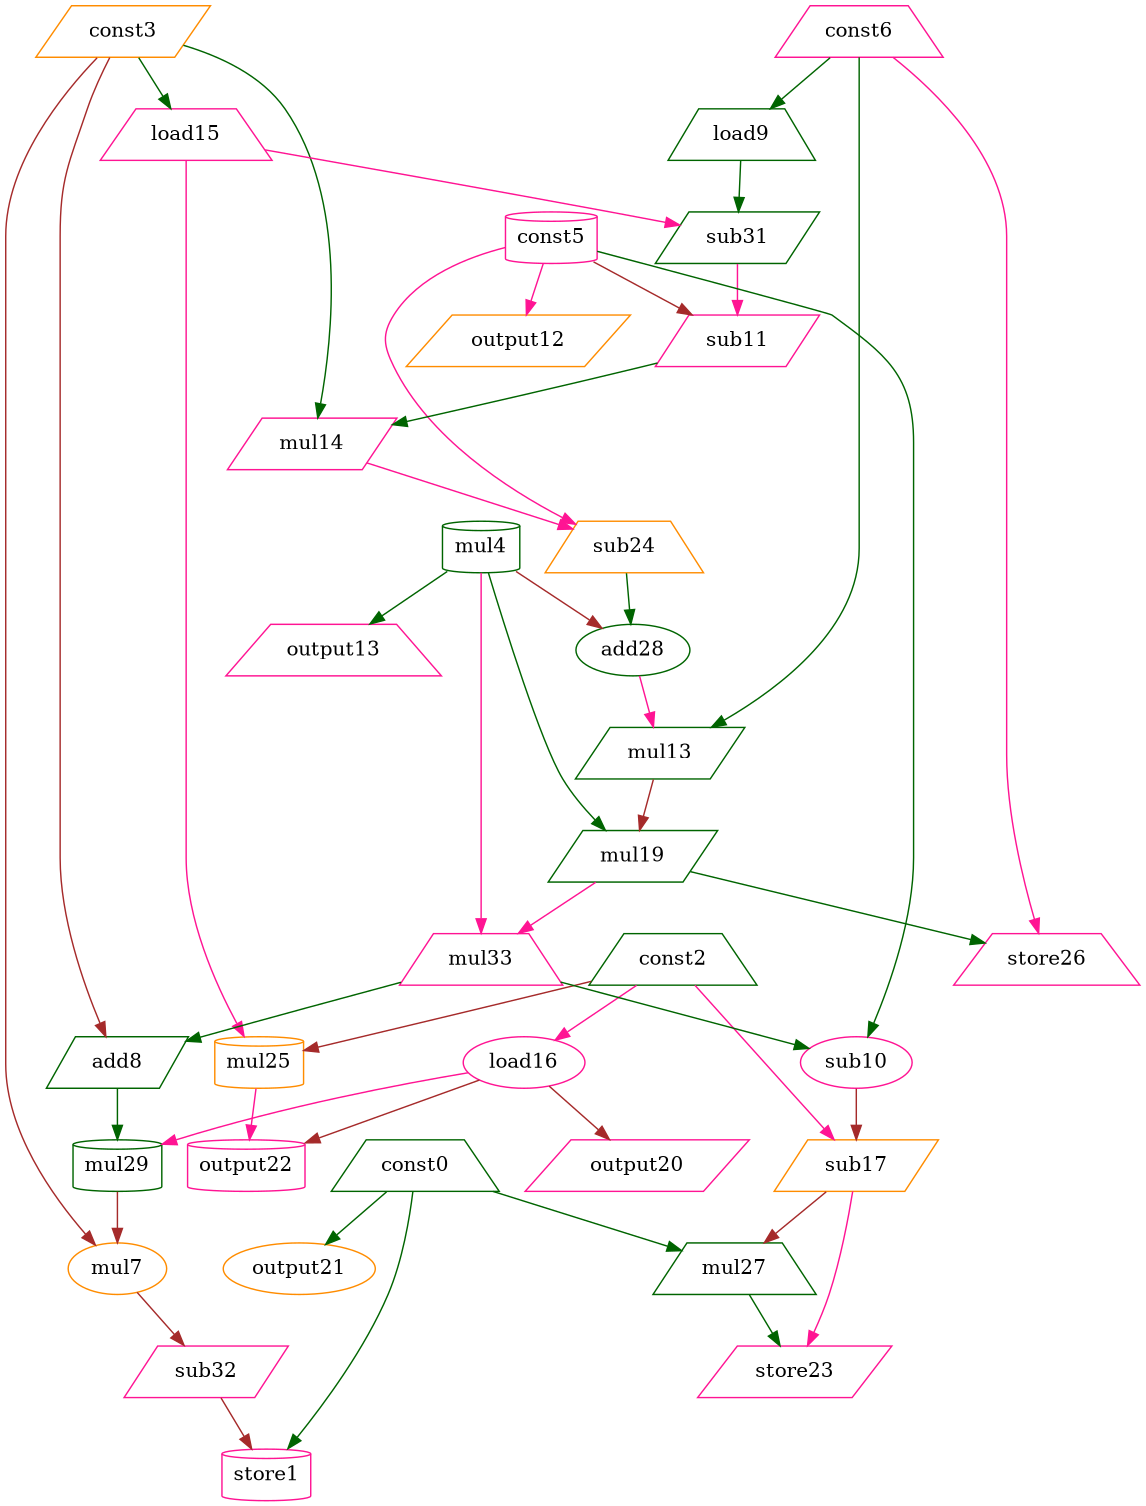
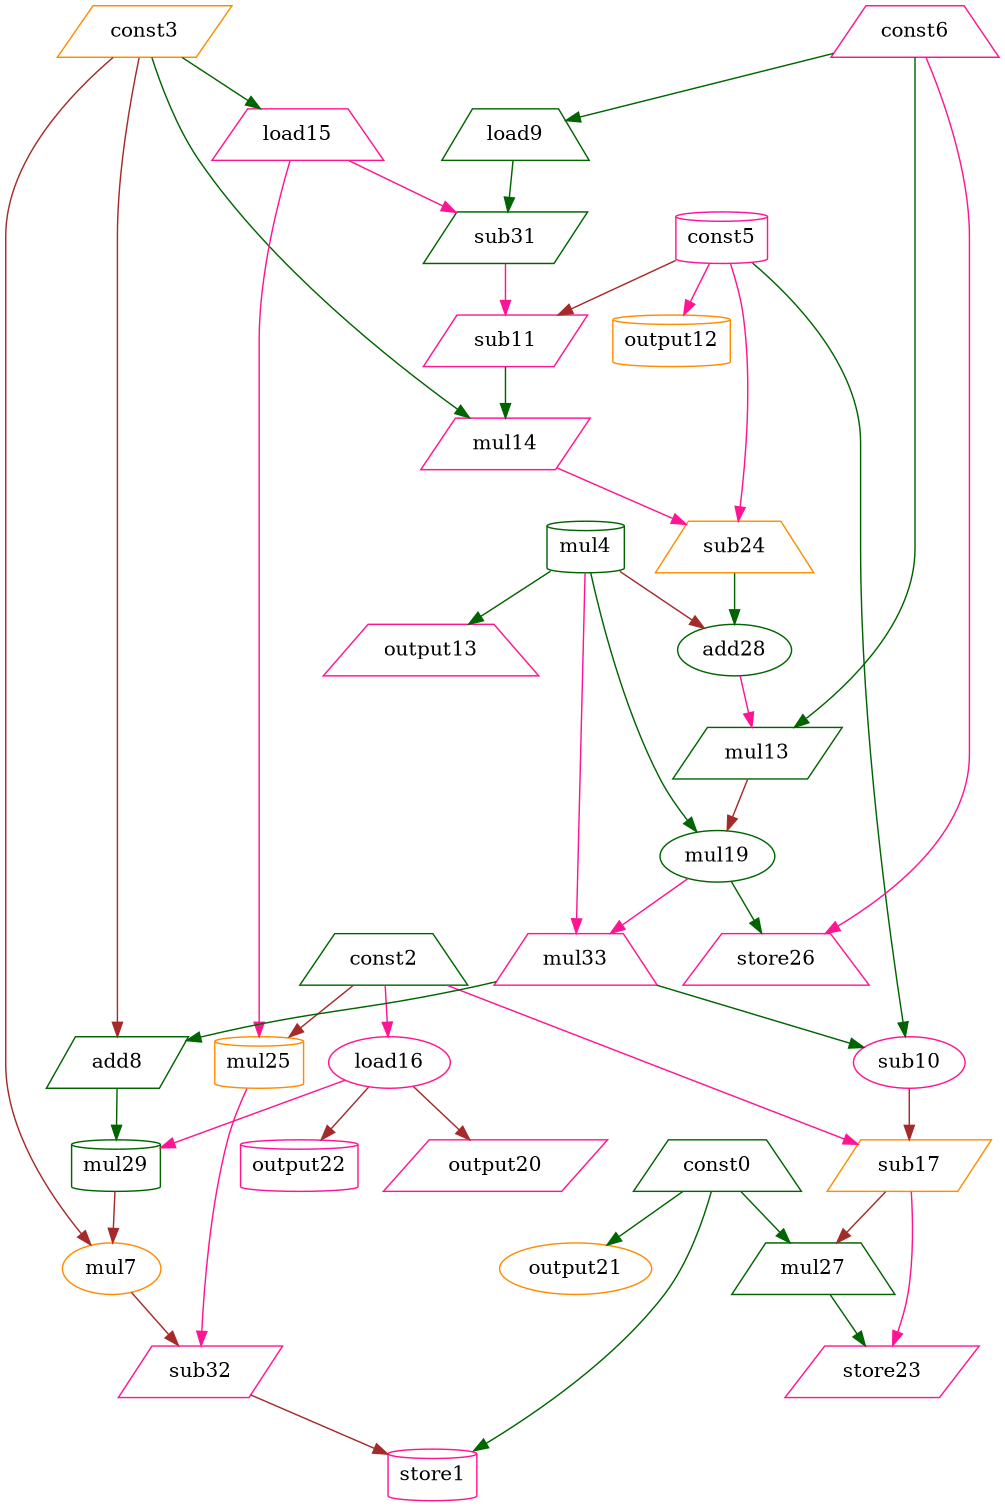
node "output12": shape parallelogram -> cylinder
node "mul19": shape parallelogram -> ellipse
edge "mul25" -> "output22": now "mul25" -> "sub32"
